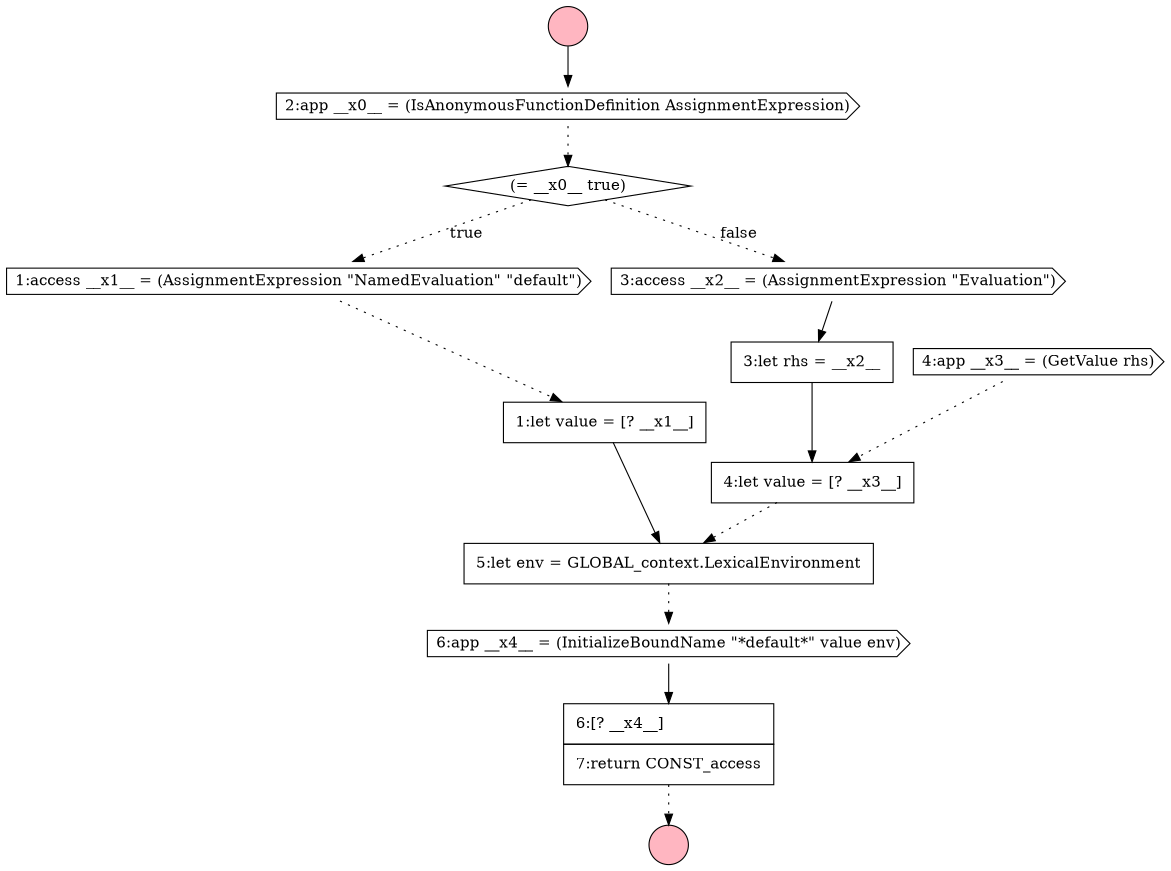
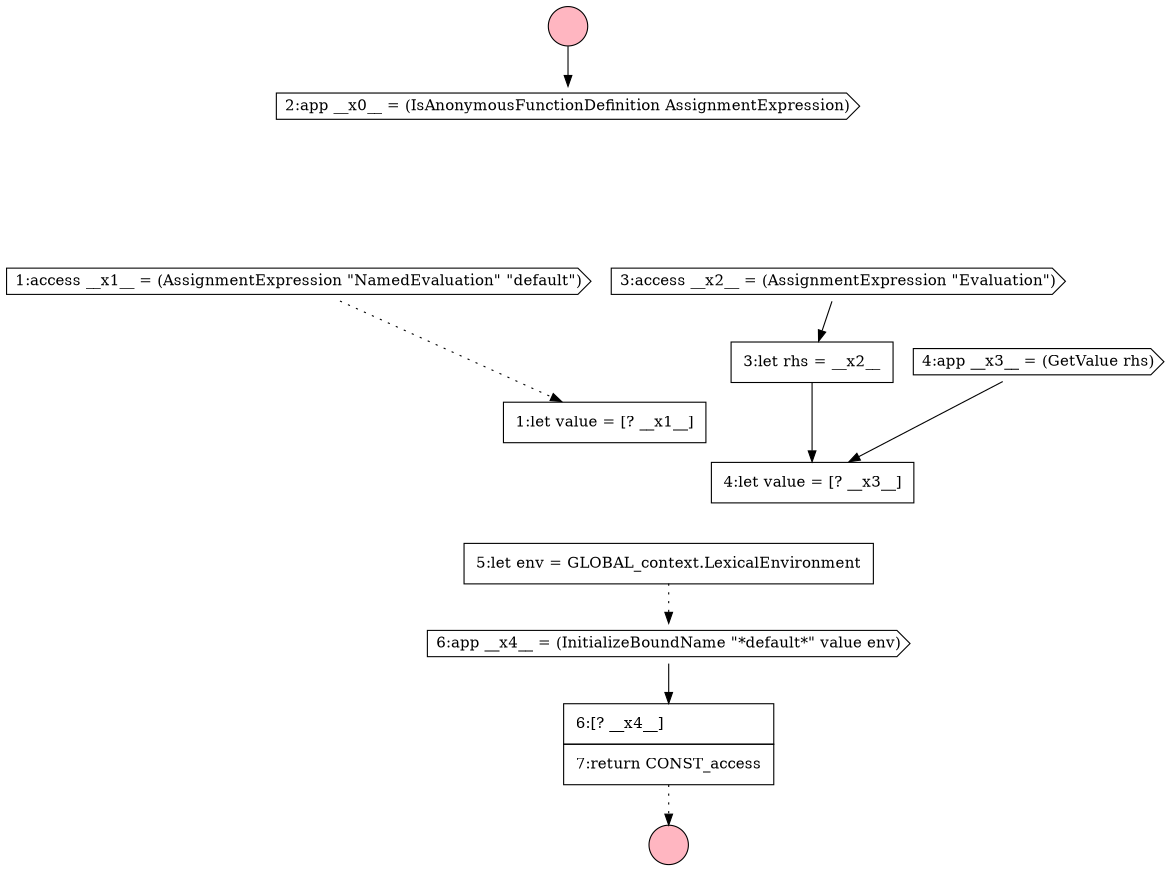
node "(= __x0__ true)": removed
edge "4:app __x3__ = (GetValue rhs)" -> "4:let value = [? __x3__]": style dotted -> solid
edge "1:let value = [? __x1__]" -> "5:let env = GLOBAL_context.LexicalEnvironment": removed
edge "4:let value = [? __x3__]" -> "5:let env = GLOBAL_context.LexicalEnvironment": removed
